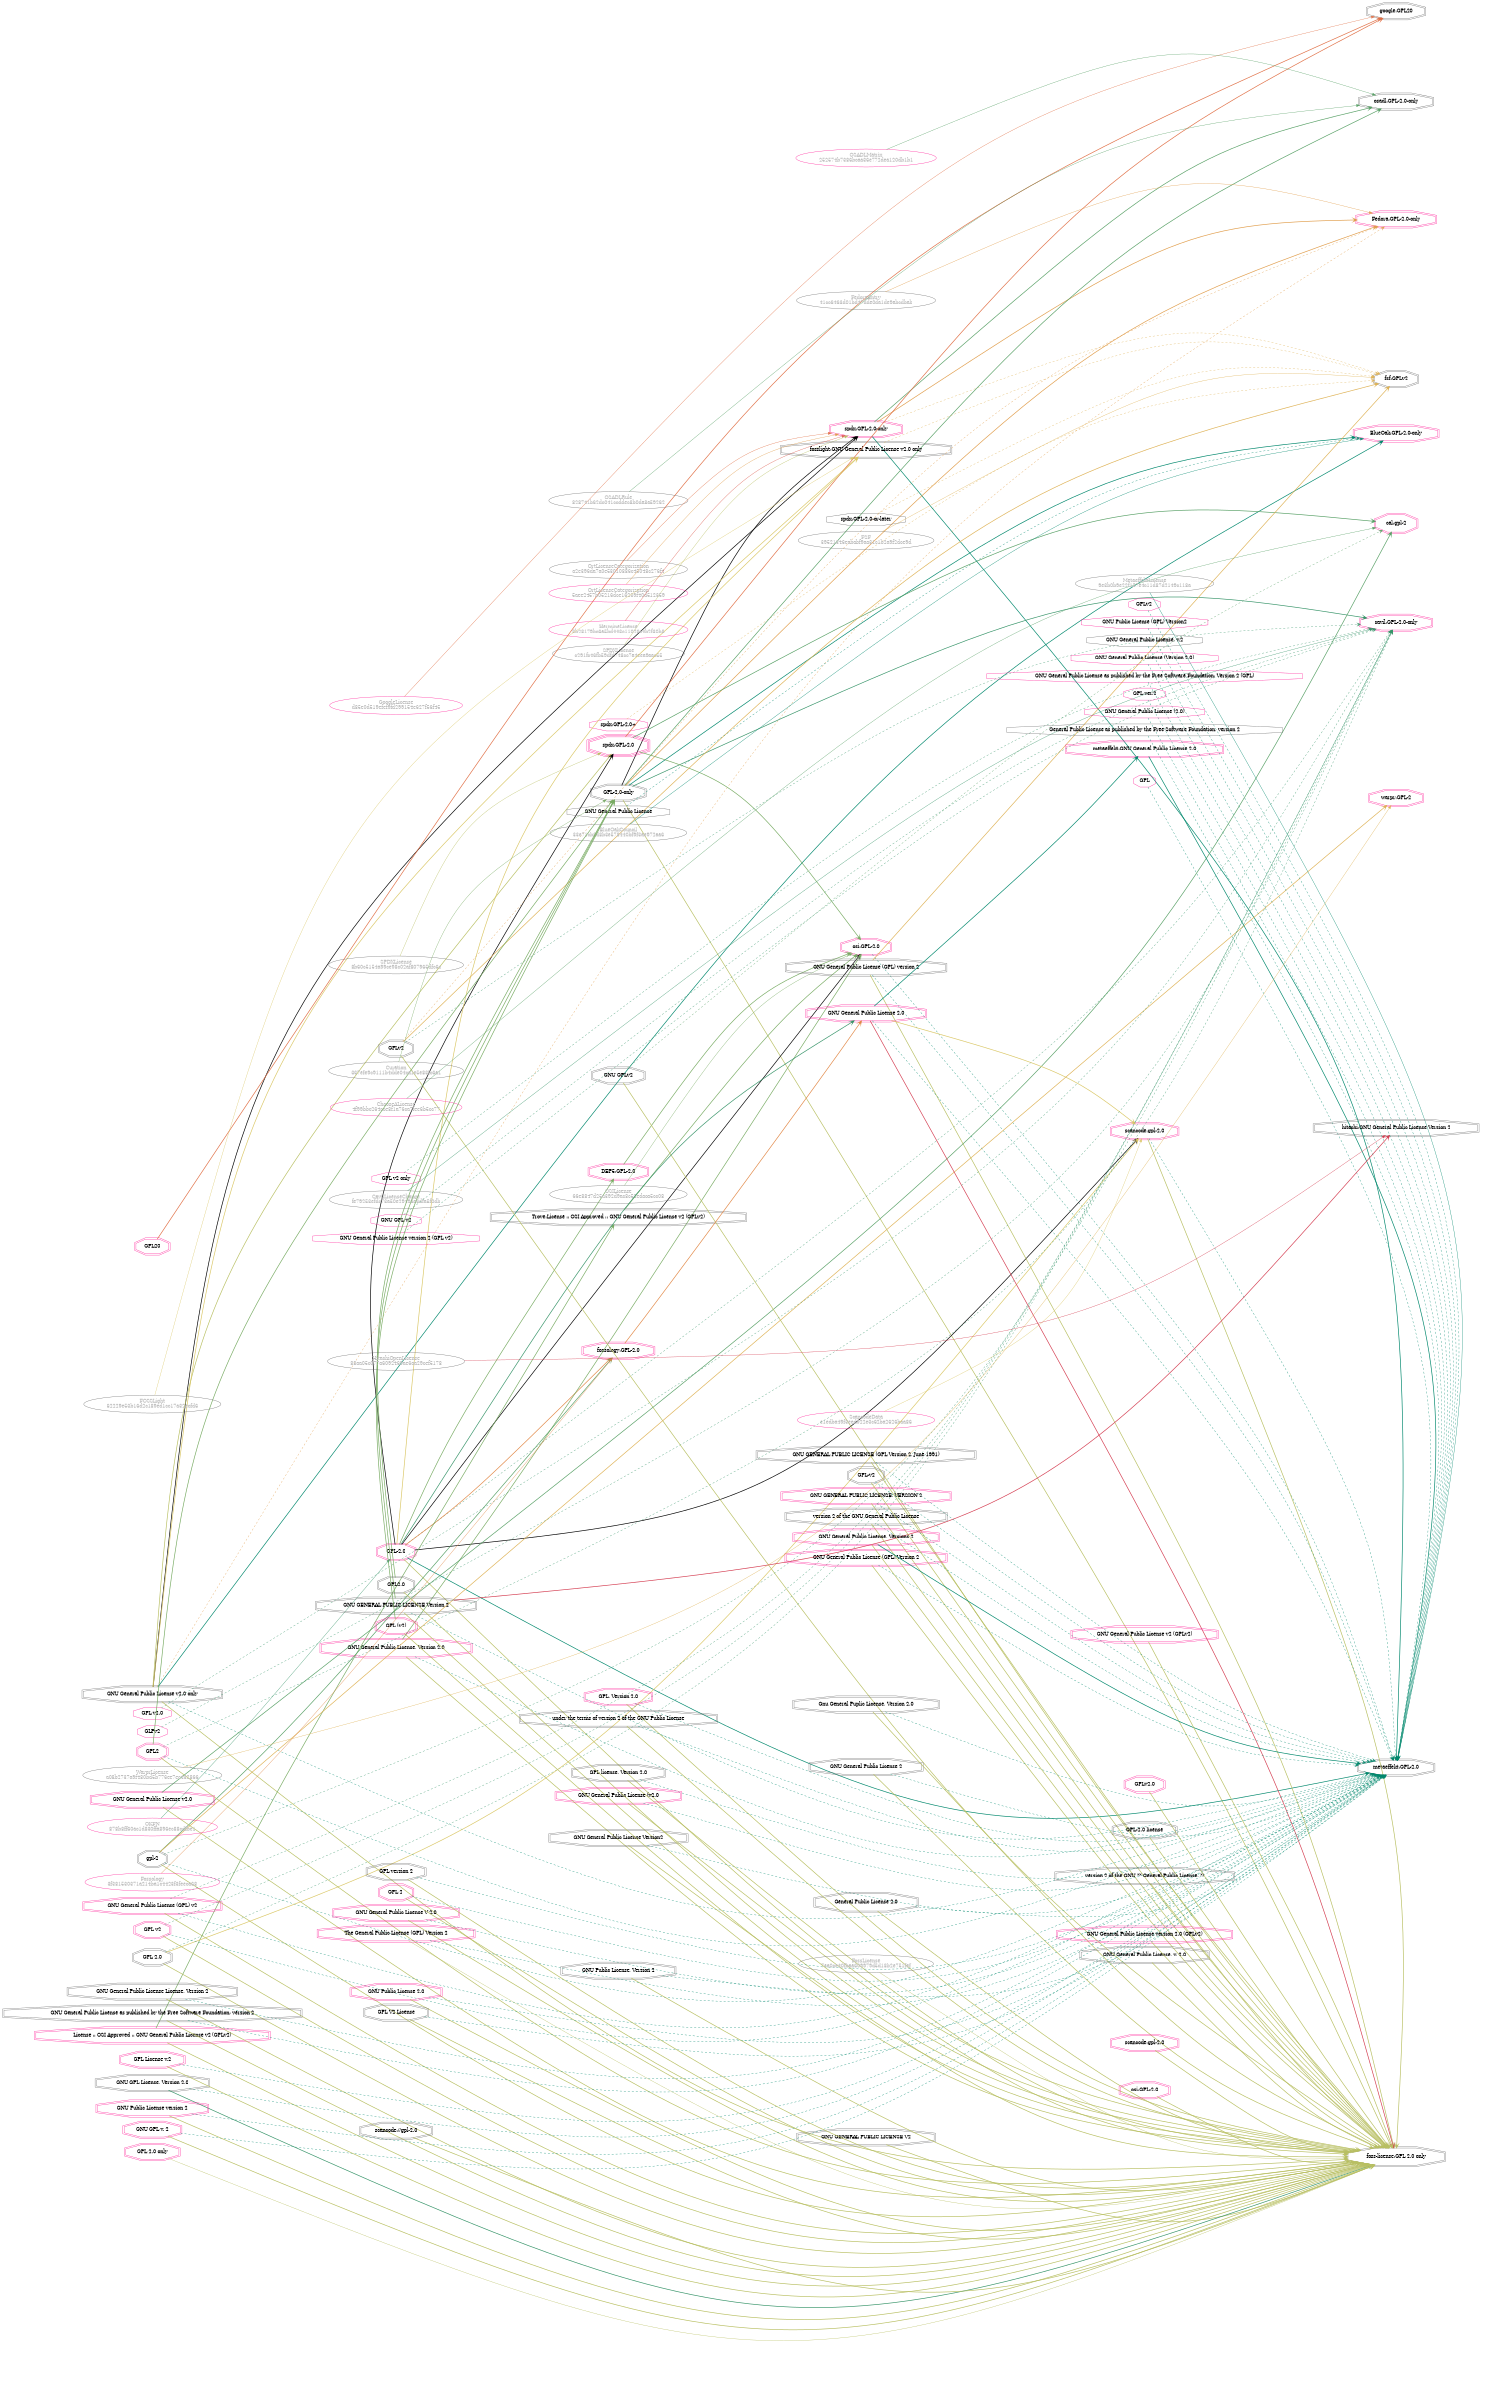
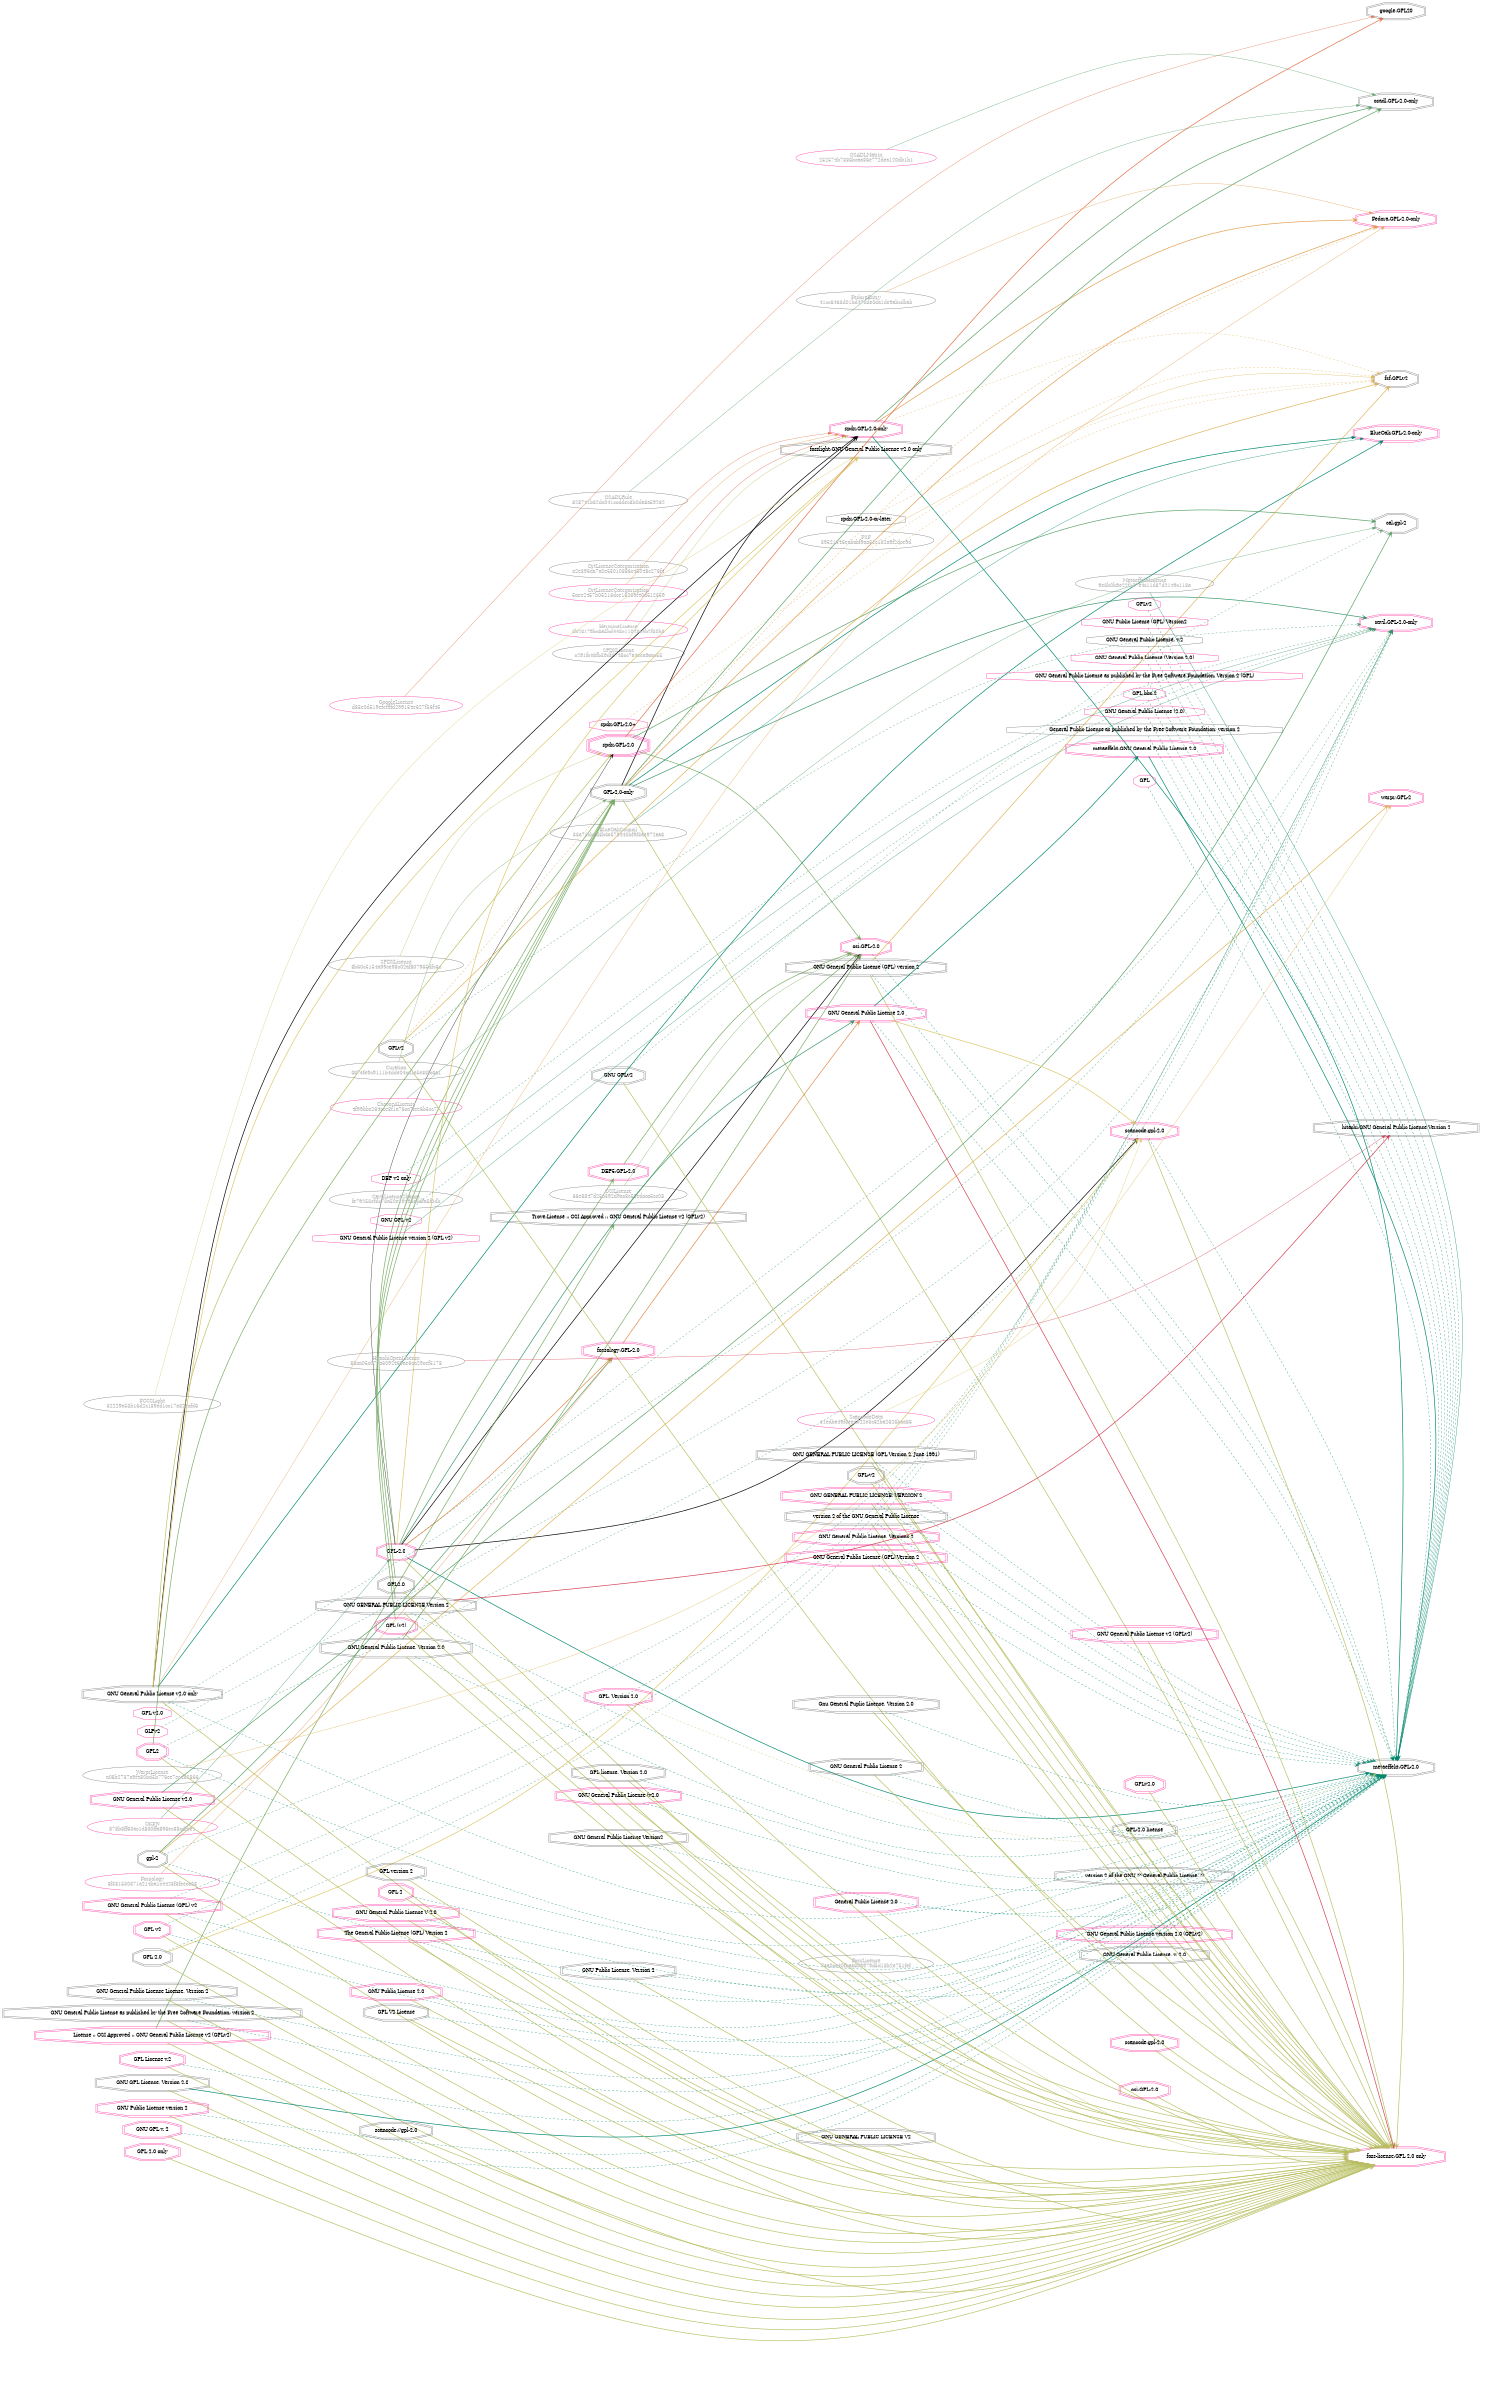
edge "fosslight:GNU General Public License v2.0 only" -> "fsf:GPLv2": now "spdx:GPL-2.0" -> "fsf:GPLv2"
node "cal:gpl-2": color deeppink -> gray40
edge "GPL-2.0-only" -> "BlueOak:GPL-2.0-only": arrowhead vee -> normal
node "GPL ver.2": label "GPL ver.2" -> "GPL bbc.2"
node "GNU General Public License": removed
edge "GNU General Public License v2.0 only" -> "Fedora:GPL-2.0-only": style dashed -> solid
edge "GNU General Public License version 2 (GPL v2)" -> "cavil:GPL-2.0-only": style dashed -> solid
edge "GPL-2.0" -> "spdx:GPL-2.0": style bold -> solid
edge "GPL-2.0" -> "GPL-2.0-only": added
node "GPL v2 only": label "GPL v2 only" -> "DEP v2 only"
edge "GNU General Public License 2.0" -> "fossology:GPL-2.0": reversed
node "GPL20": removed
edge "gpl-2" -> "warpr:GPL-2": reversed
node "GNU General Public License, Version 2.0": color deeppink -> gray40
edge "GNU General Public License, Versions 2" -> "metaeffekt:GPL-2.0": style bold -> dashed
node "under the terms of version 2 of the GNU Public License": removed
edge "GPL, Version 2.0" -> "metaeffekt:GPL-2.0": color #00876c -> #b8bf62
node "General Public License 2.0": color gray40 -> deeppink
edge "GNU GPL License, Version 2.0" -> "metaeffekt:GPL-2.0": style dashed -> bold
node "foss-license:GPL 2.0 only": color gray40 -> deeppink
edge "The General Public License (GPL) Version 2" -> "foss-license:GPL 2.0 only": style solid -> bold
edge "GNU GPL License, Version 2.0" -> "foss-license:GPL 2.0 only": color #379469 -> #b8bf62
edge "GPL 2.0 only" -> "foss-license:GPL 2.0 only": style solid -> bold
